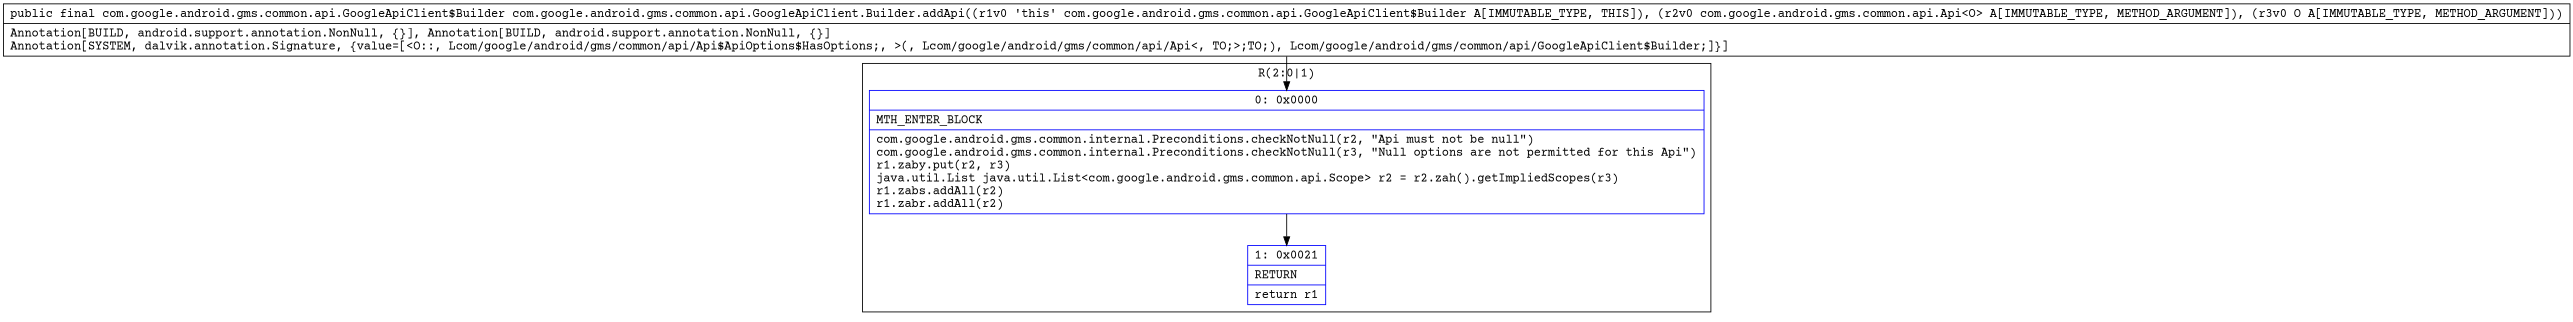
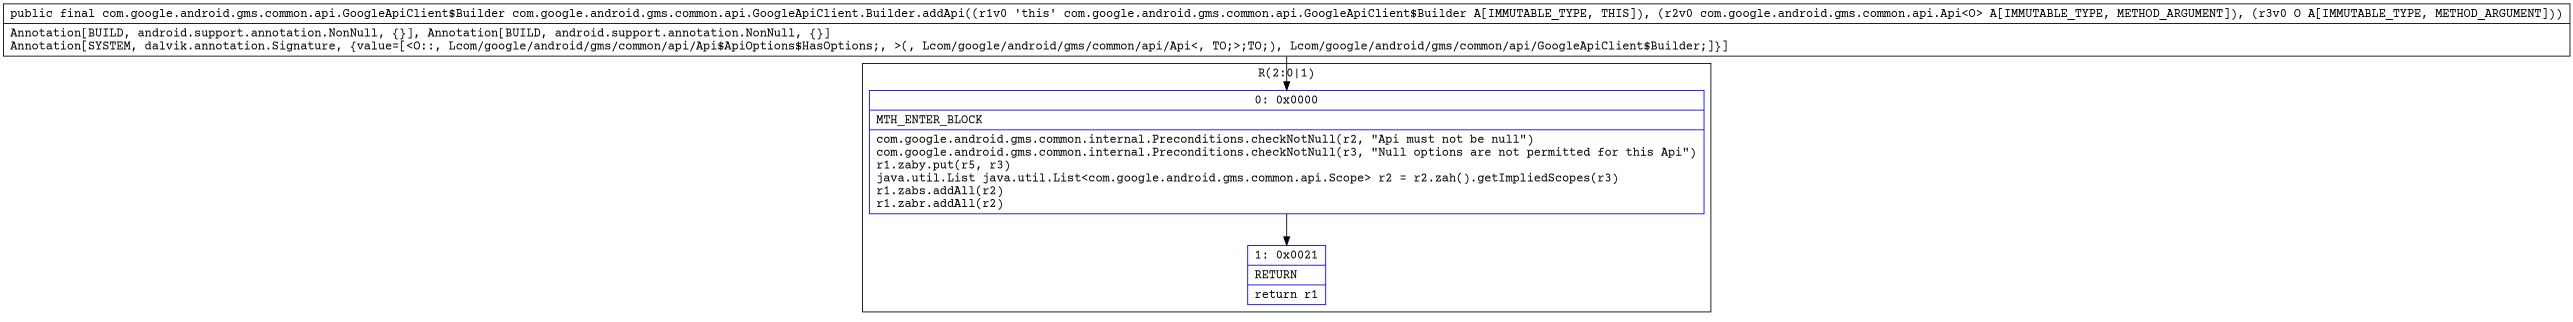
node "0: 0x0000": text "r1.zaby.put(r2, r3)" -> "r1.zaby.put(r5, r3)"
